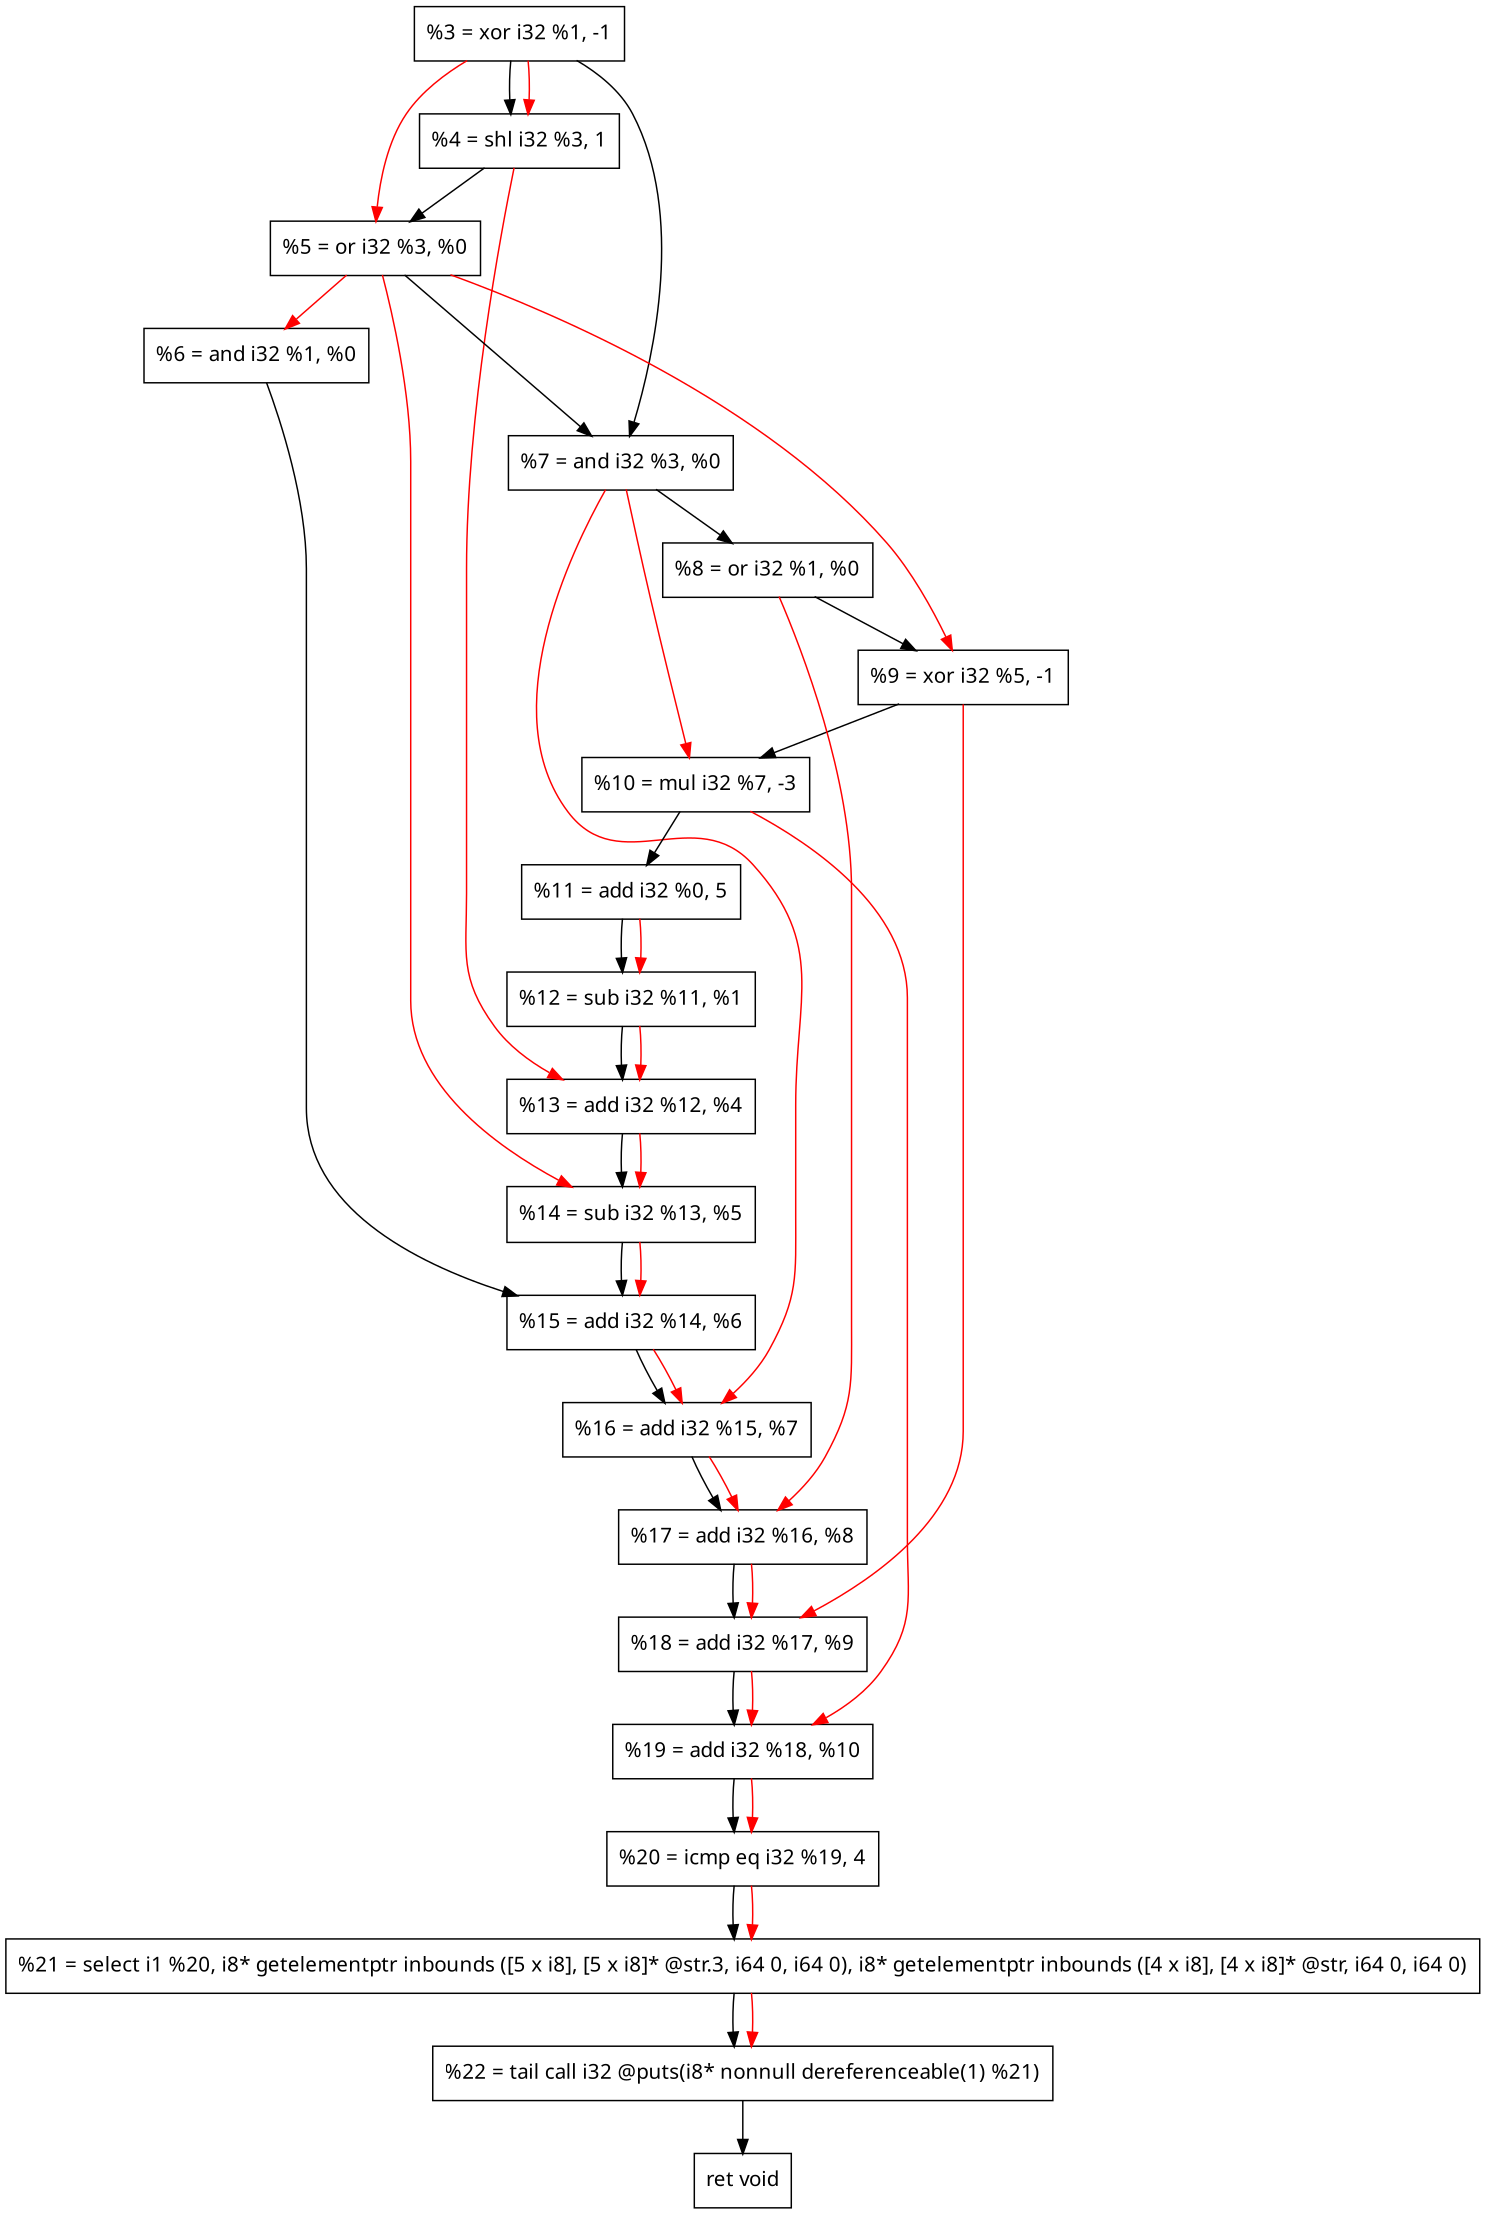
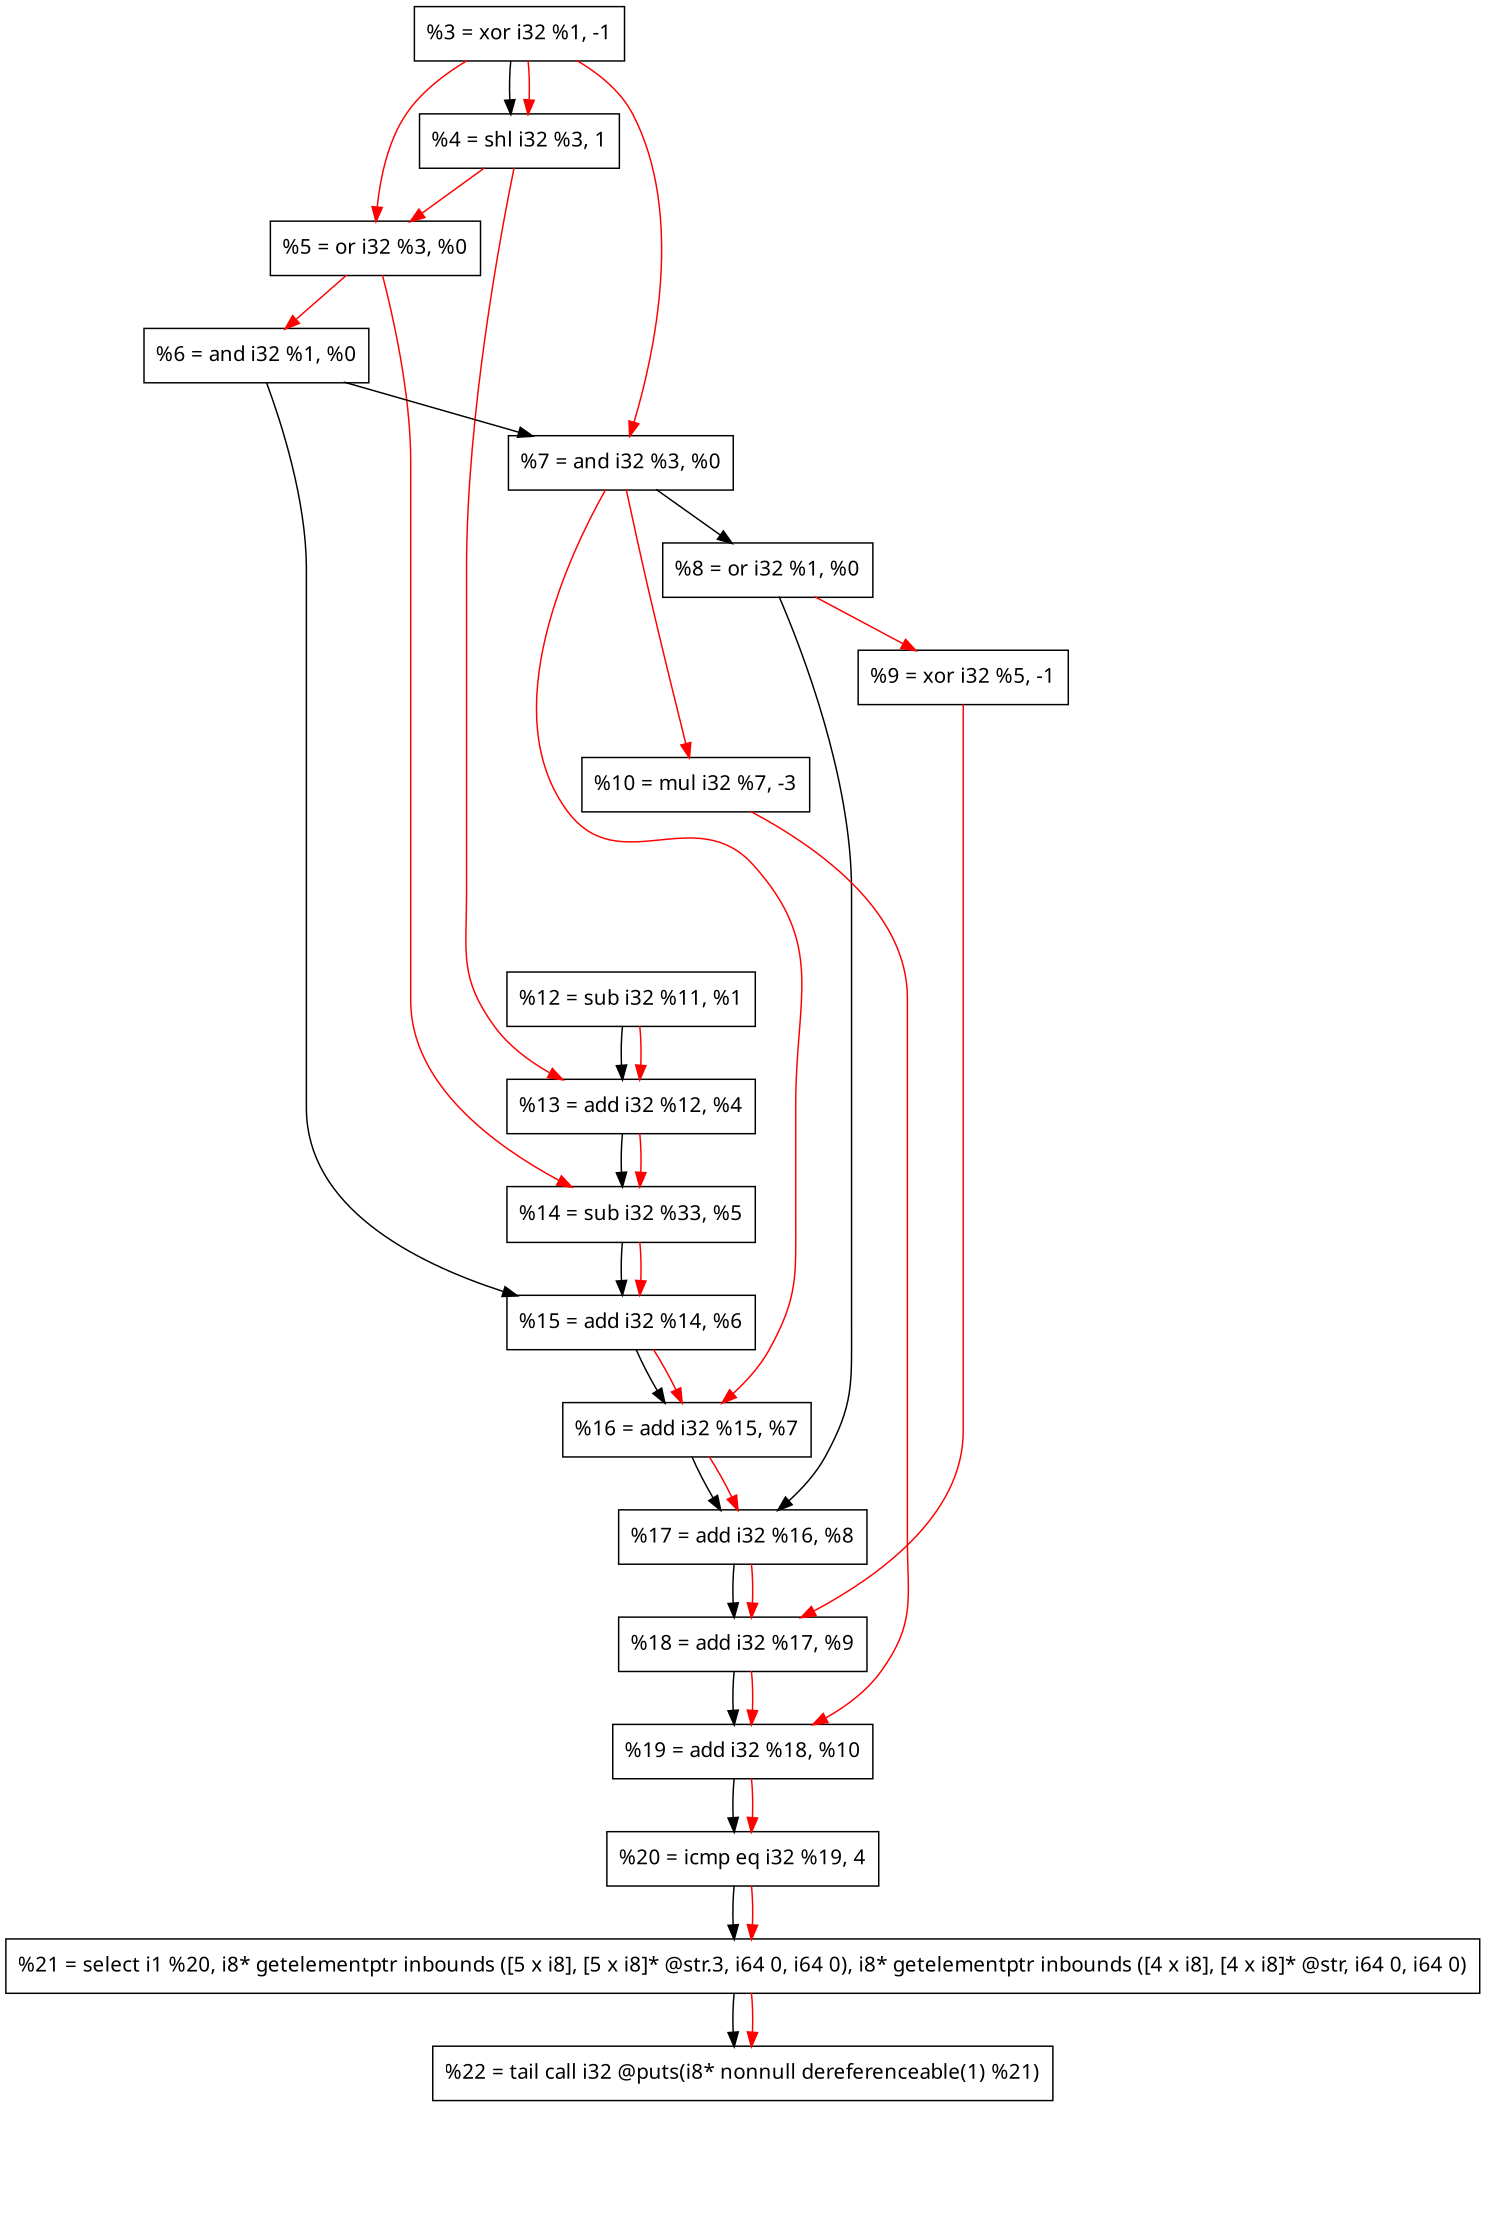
edge "%4 = shl i32 %3, 1" -> "%5 = or i32 %3, %0": color black -> red
edge "%3 = xor i32 %1, -1" -> "%7 = and i32 %3, %0": color black -> red
edge "%5 = or i32 %3, %0" -> "%7 = and i32 %3, %0": now "%6 = and i32 %1, %0" -> "%7 = and i32 %3, %0"
edge "%5 = or i32 %3, %0" -> "%9 = xor i32 %5, -1": removed
edge "%8 = or i32 %1, %0" -> "%9 = xor i32 %5, -1": color black -> red
edge "%9 = xor i32 %5, -1" -> "%10 = mul i32 %7, -3": removed
node "%11 = add i32 %0, 5": removed
edge "%8 = or i32 %1, %0" -> "%17 = add i32 %16, %8": color red -> black
node "%14 = sub i32 %13, %5": label "%14 = sub i32 %13, %5" -> "%14 = sub i32 %33, %5"
node "ret void": removed
